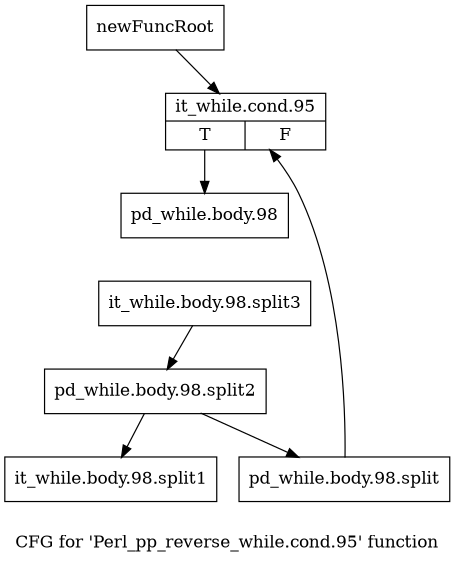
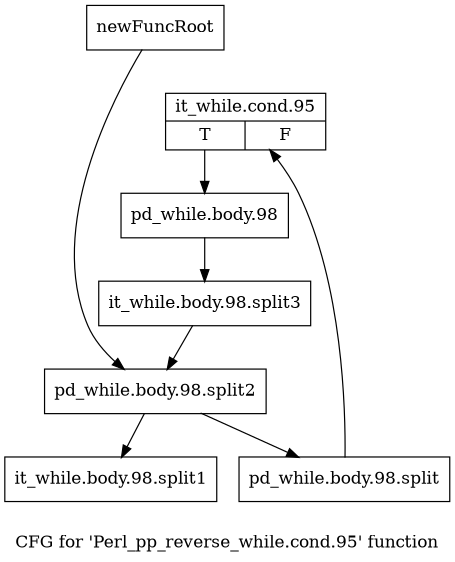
edge "newFuncRoot" -> "it_while.cond.95": now "newFuncRoot" -> "pd_while.body.98.split2"
edge "pd_while.body.98" -> "it_while.body.98.split3": added
